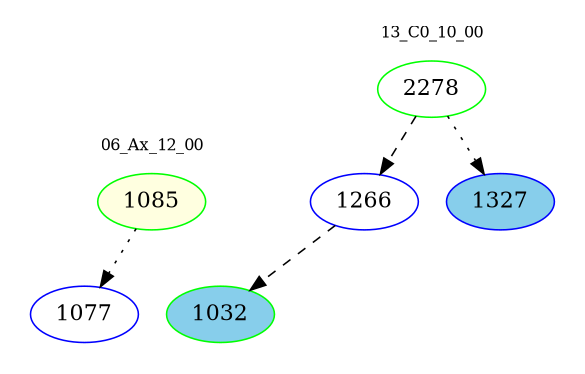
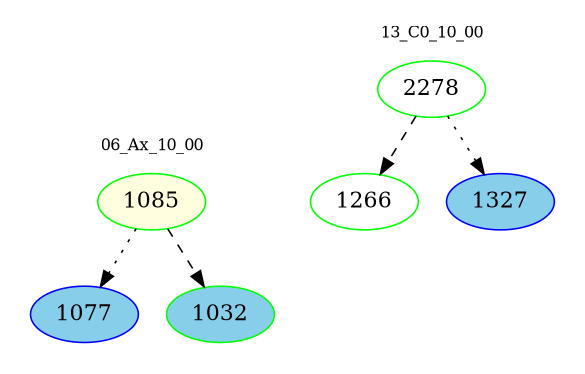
cluster "06_Ax_12_00": label "06_Ax_12_00" -> "06_Ax_10_00"
node "1266": color blue -> green
edge "1266" -> "1032": now "1085" -> "1032"
node "1077": fillcolor white -> skyblue
